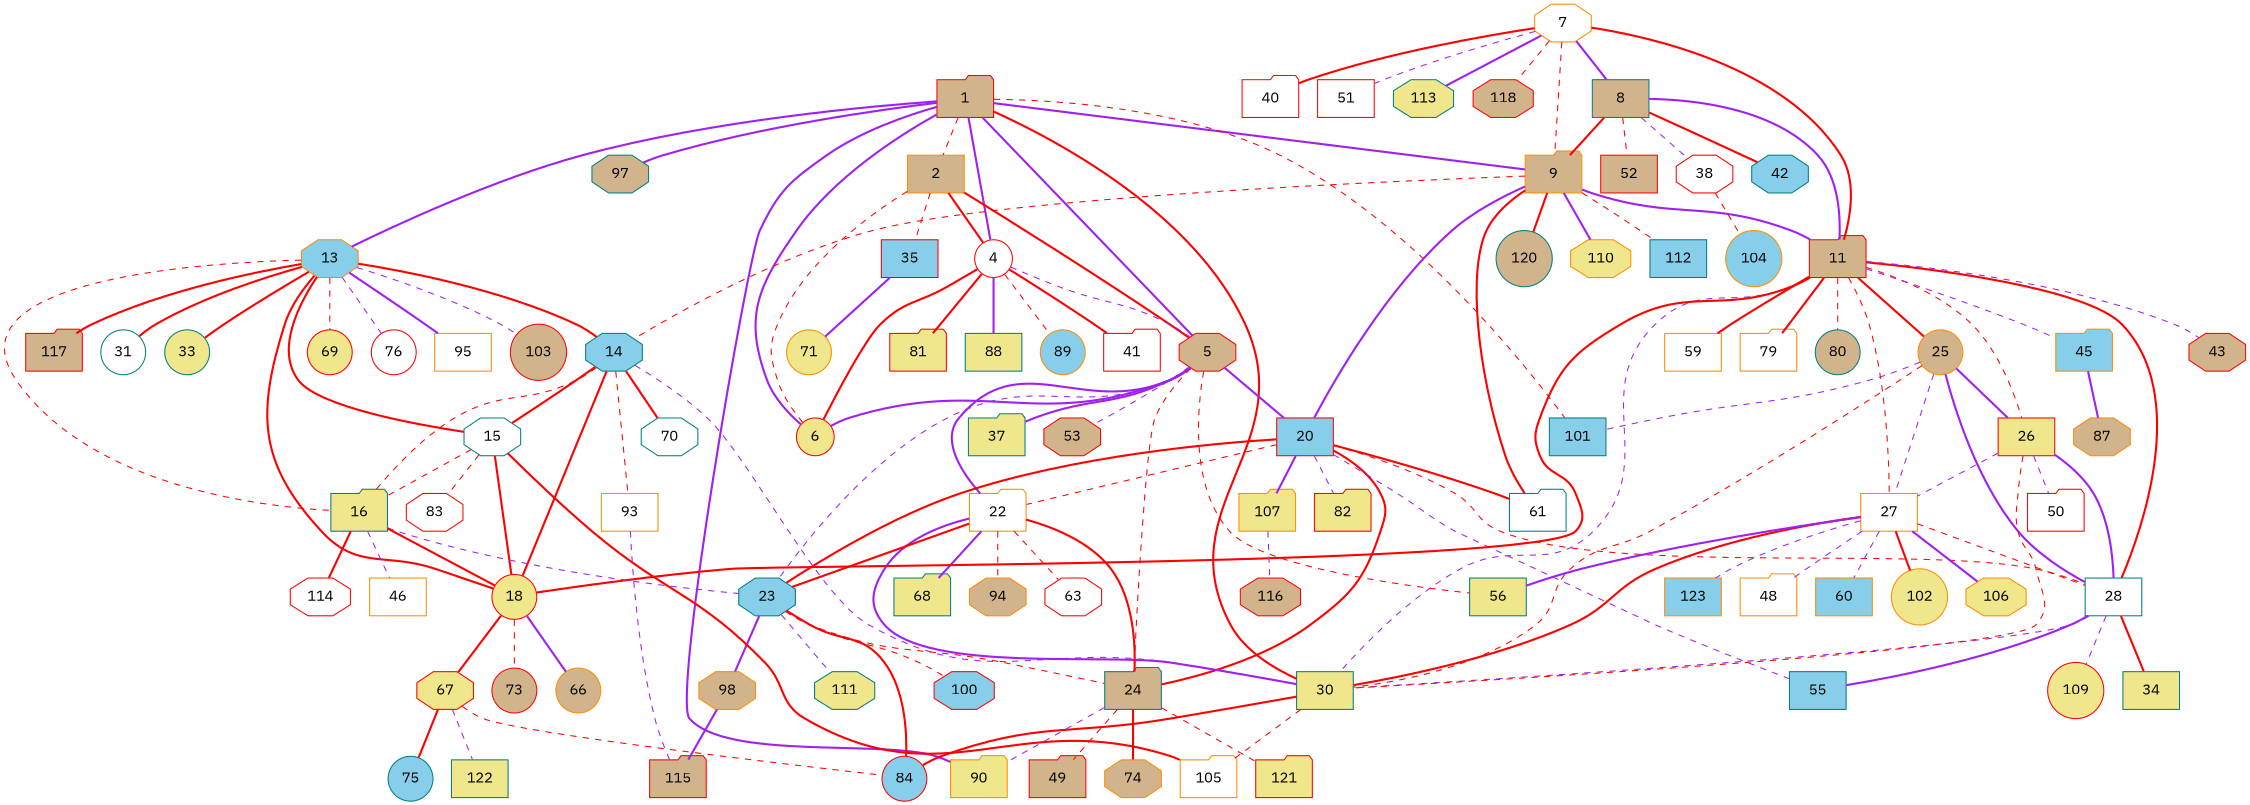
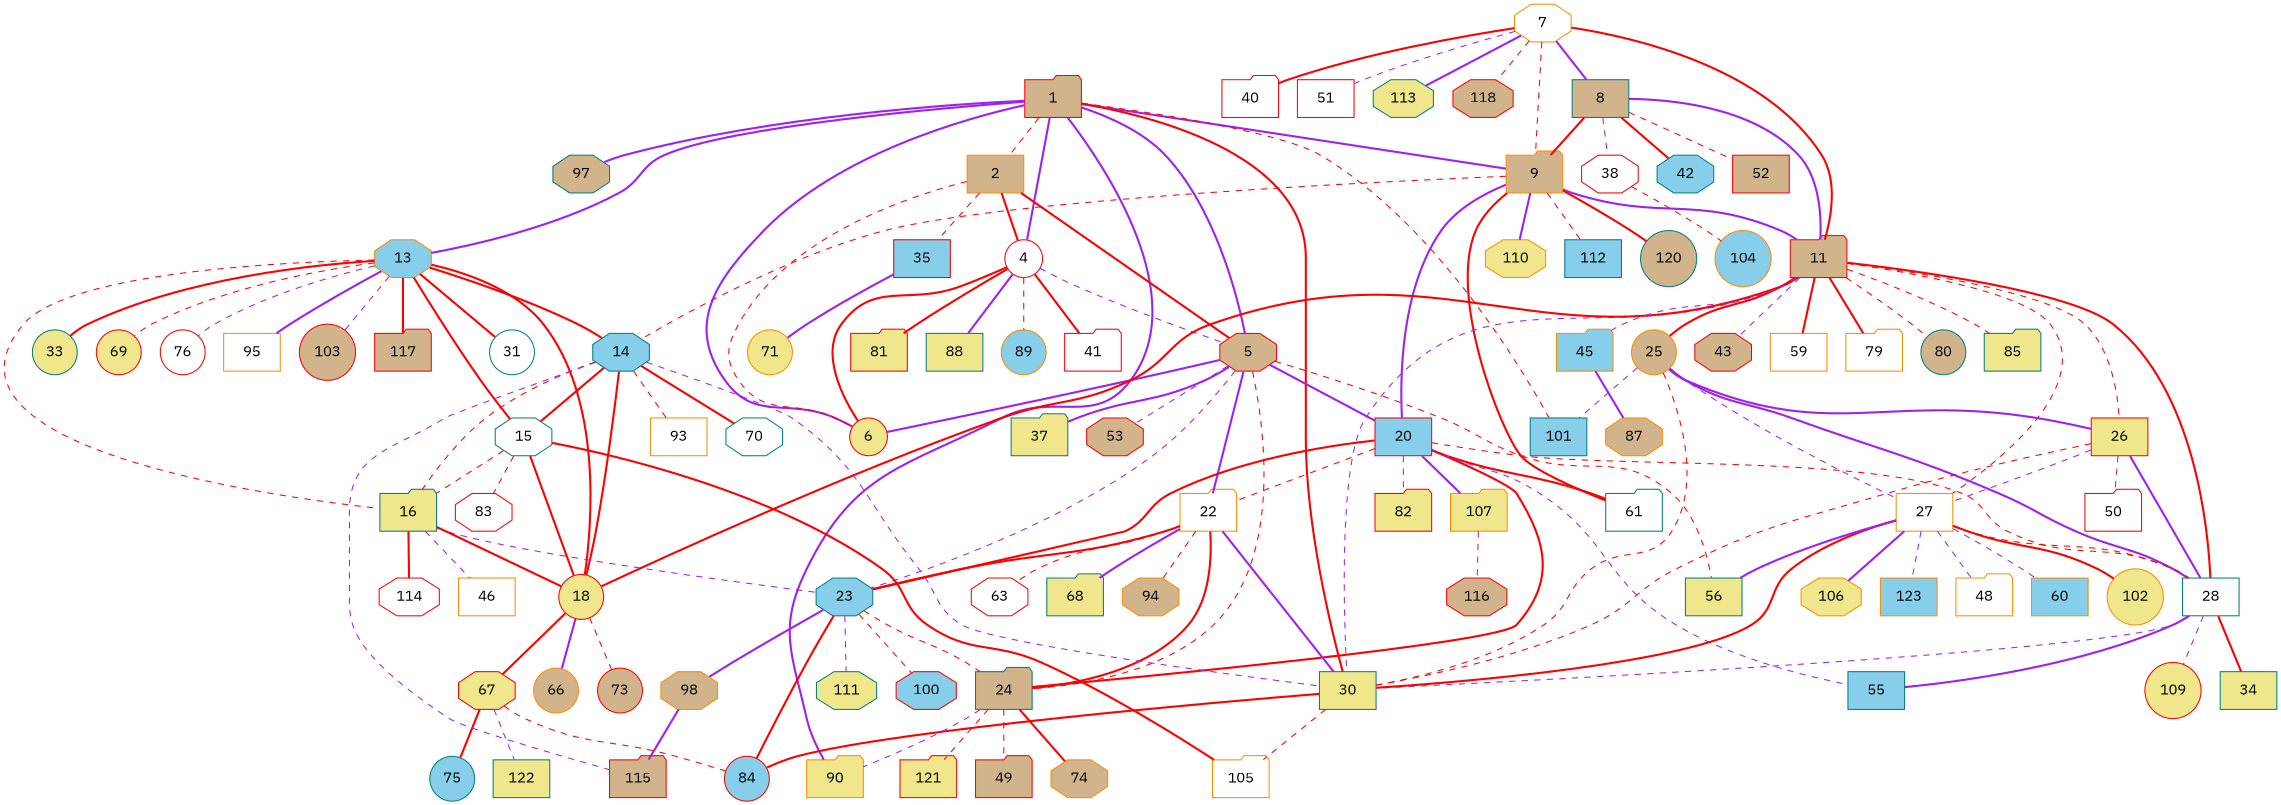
node "85": added
edge "93" -- "115": now "14" -- "115"
